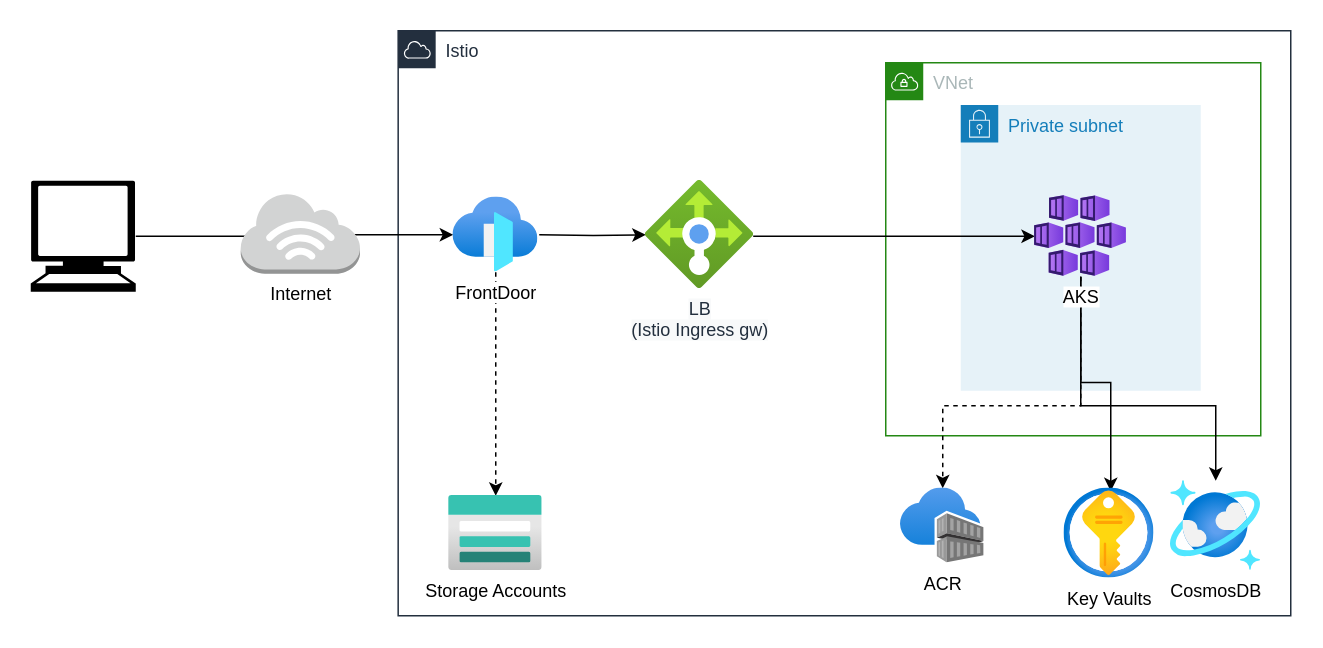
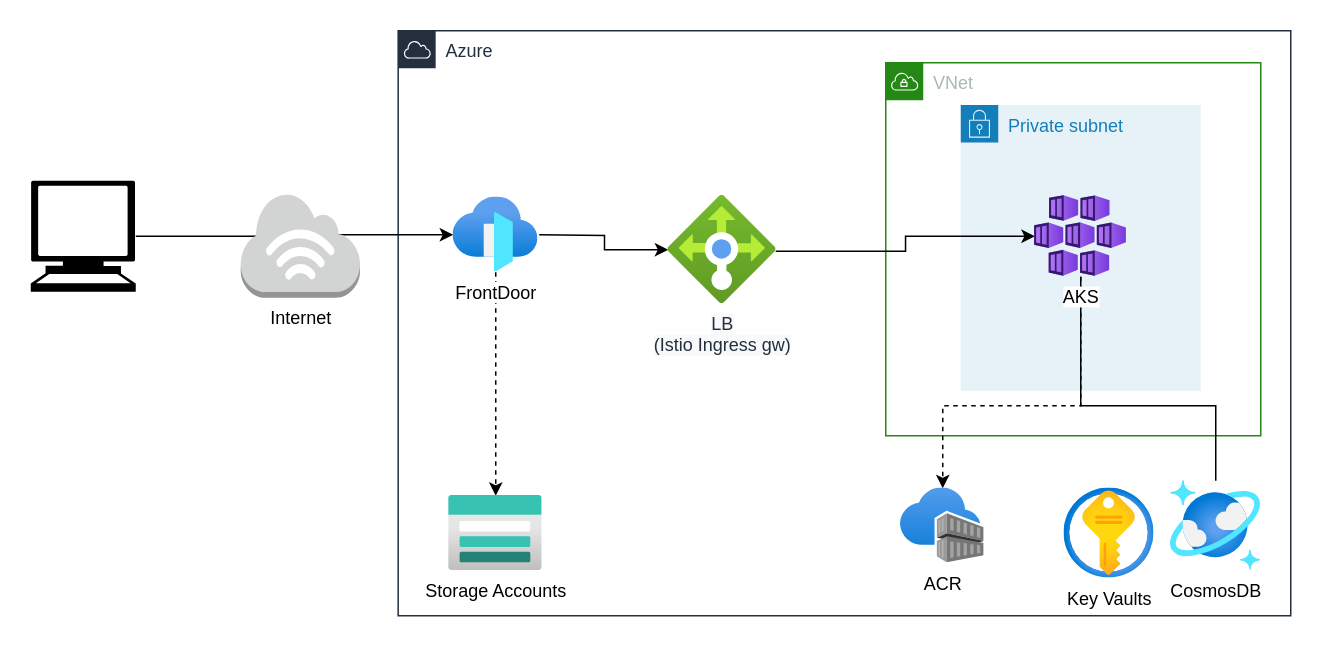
node "Istio": label "Istio" -> "Azure"
node "Internet": size 119x81 -> 119x105
node "LB(Istio Ingress gw)": moved (700, 235) -> (722, 250)
edge "AKS" -> "Key Vaults": removed
edge "AKS" -> "CosmosDB": arrowhead classic -> none
